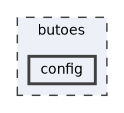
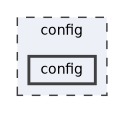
cluster "butoes": label "butoes" -> "config"
